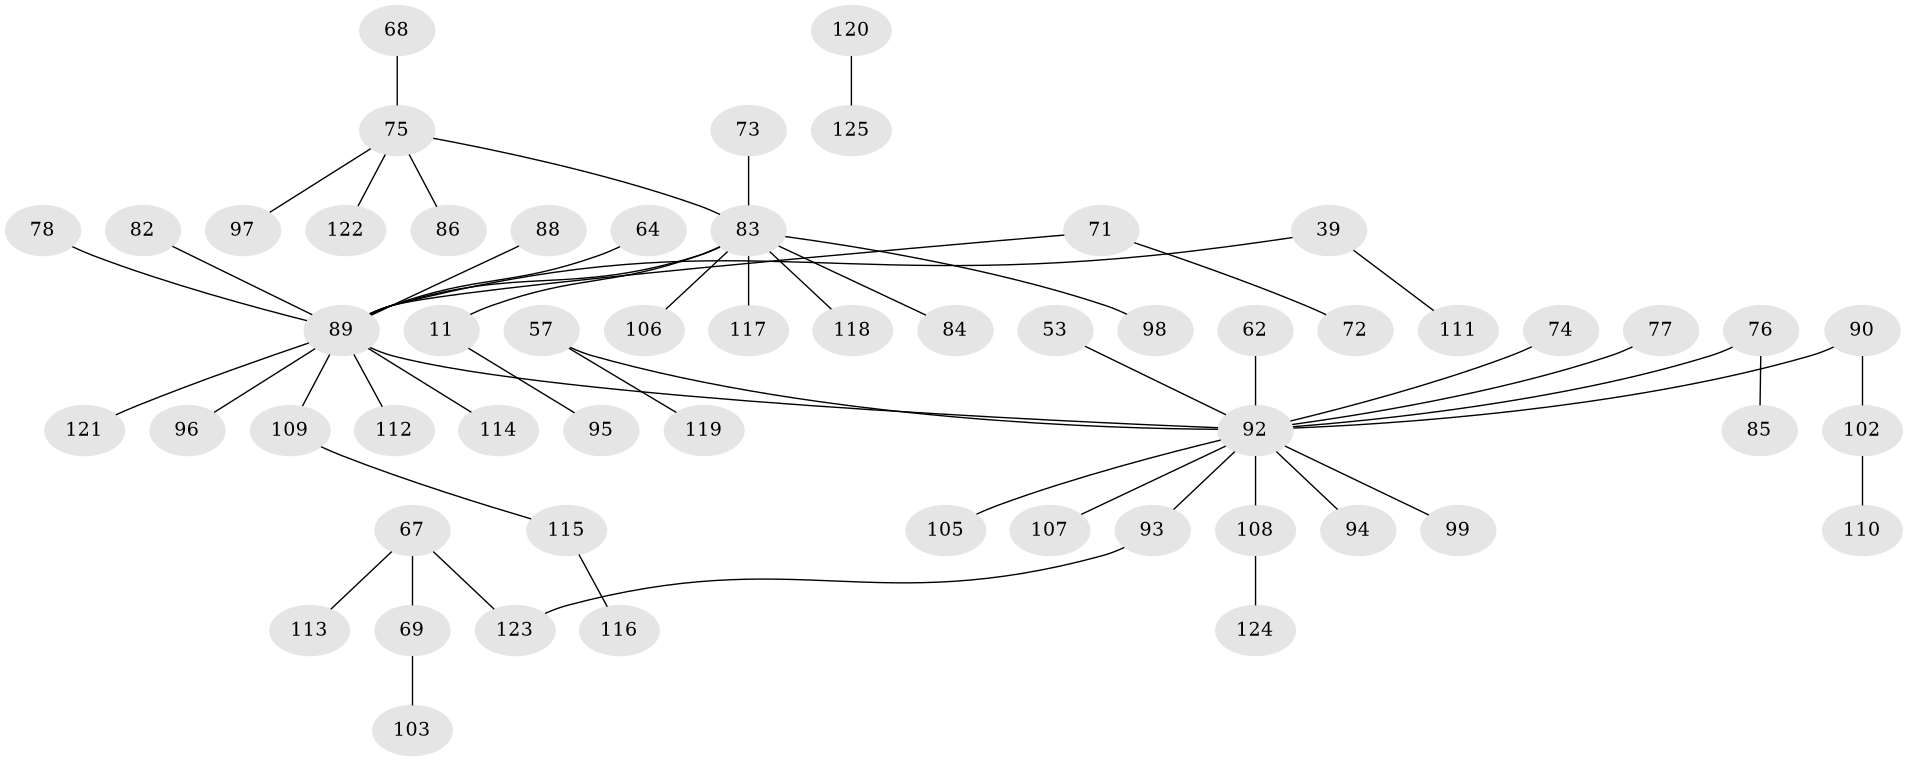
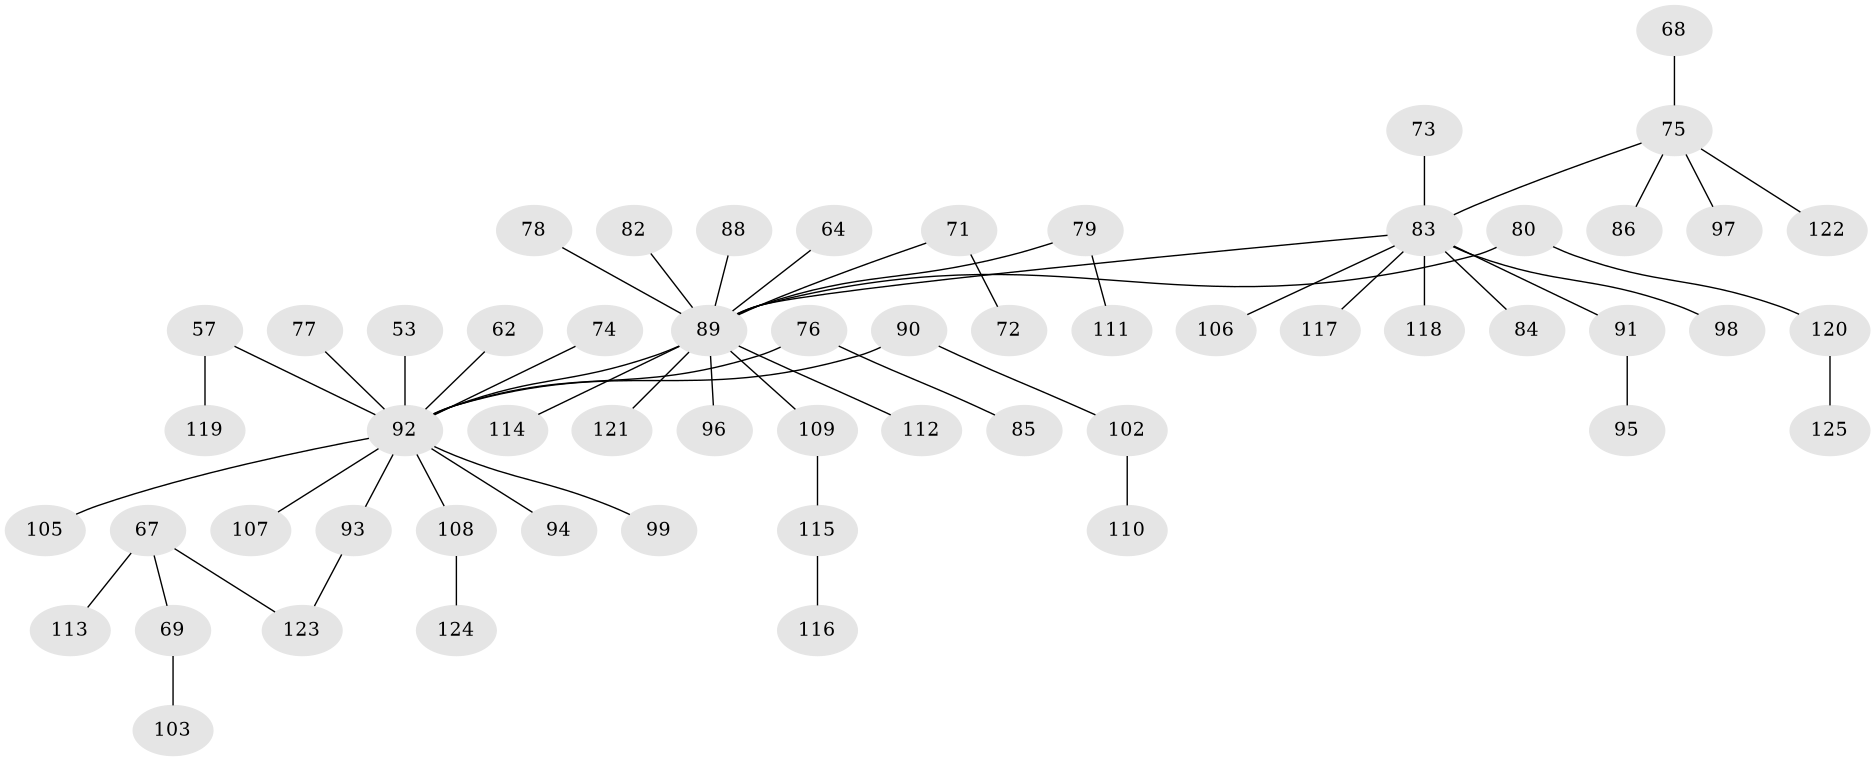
node "39": label "39" -> "79"
node "80": added
node "11": label "11" -> "91"
